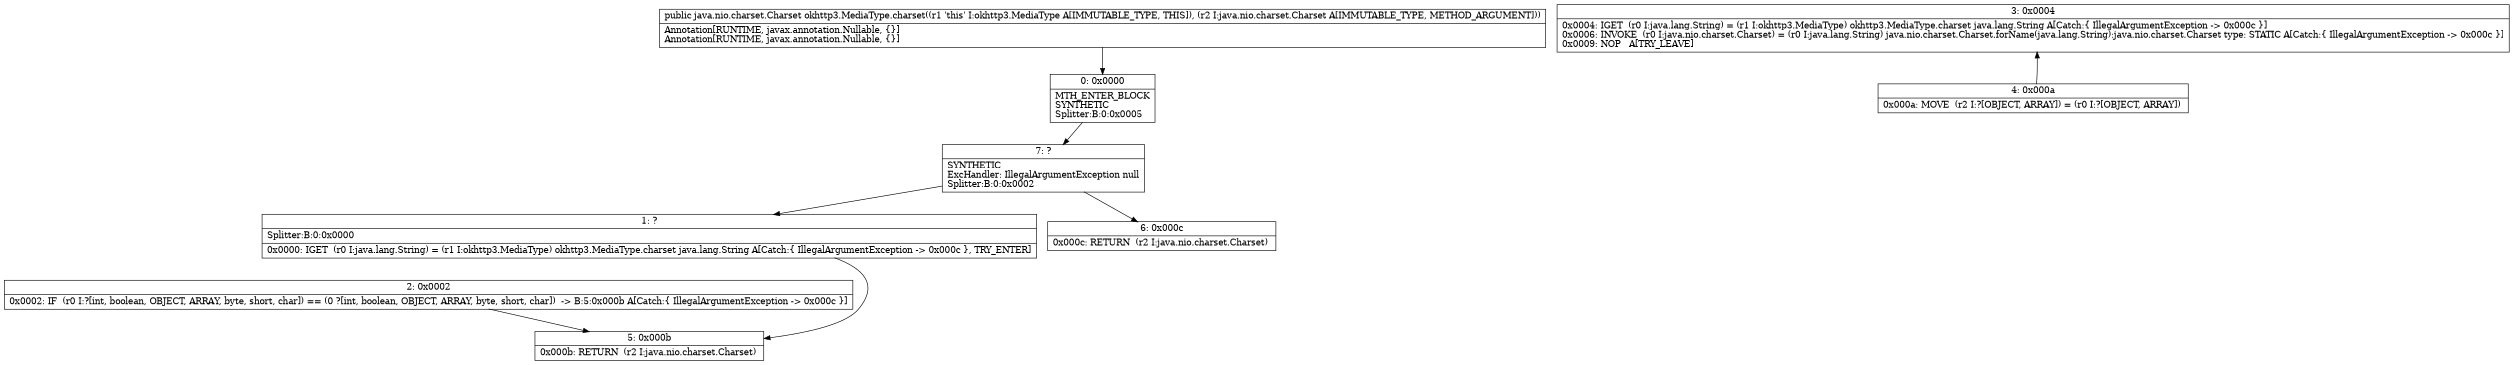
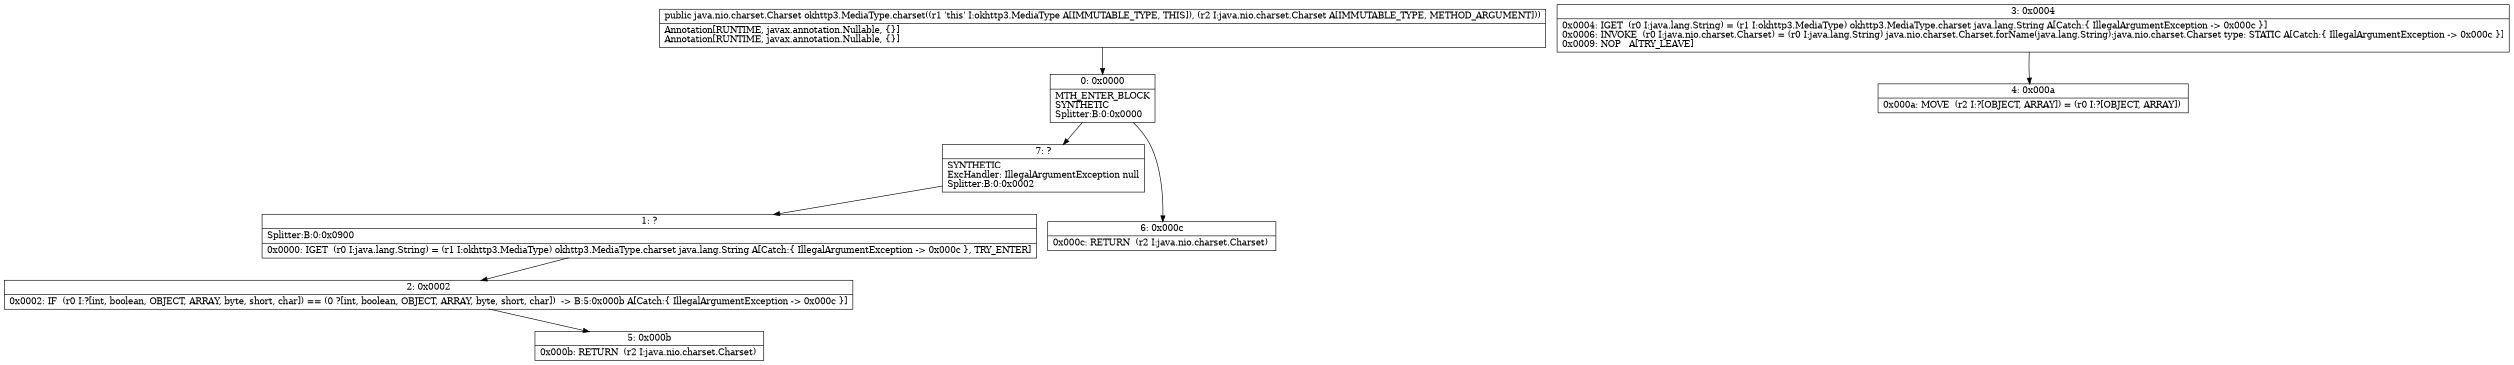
edge "4: 0x000a" -> "3: 0x0004": reversed
node "0: 0x0000": text "Splitter:B:0:0x0005" -> "Splitter:B:0:0x0000"
edge "7: ?" -> "6: 0x000c": now "0: 0x0000" -> "6: 0x000c"
node "1: ?": text "Splitter:B:0:0x0000" -> "Splitter:B:0:0x0900"
edge "1: ?" -> "5: 0x000b": now "1: ?" -> "2: 0x0002"
